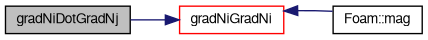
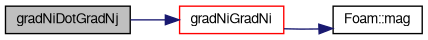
edge "Foam::mag" -> "gradNiGradNi": reversed
